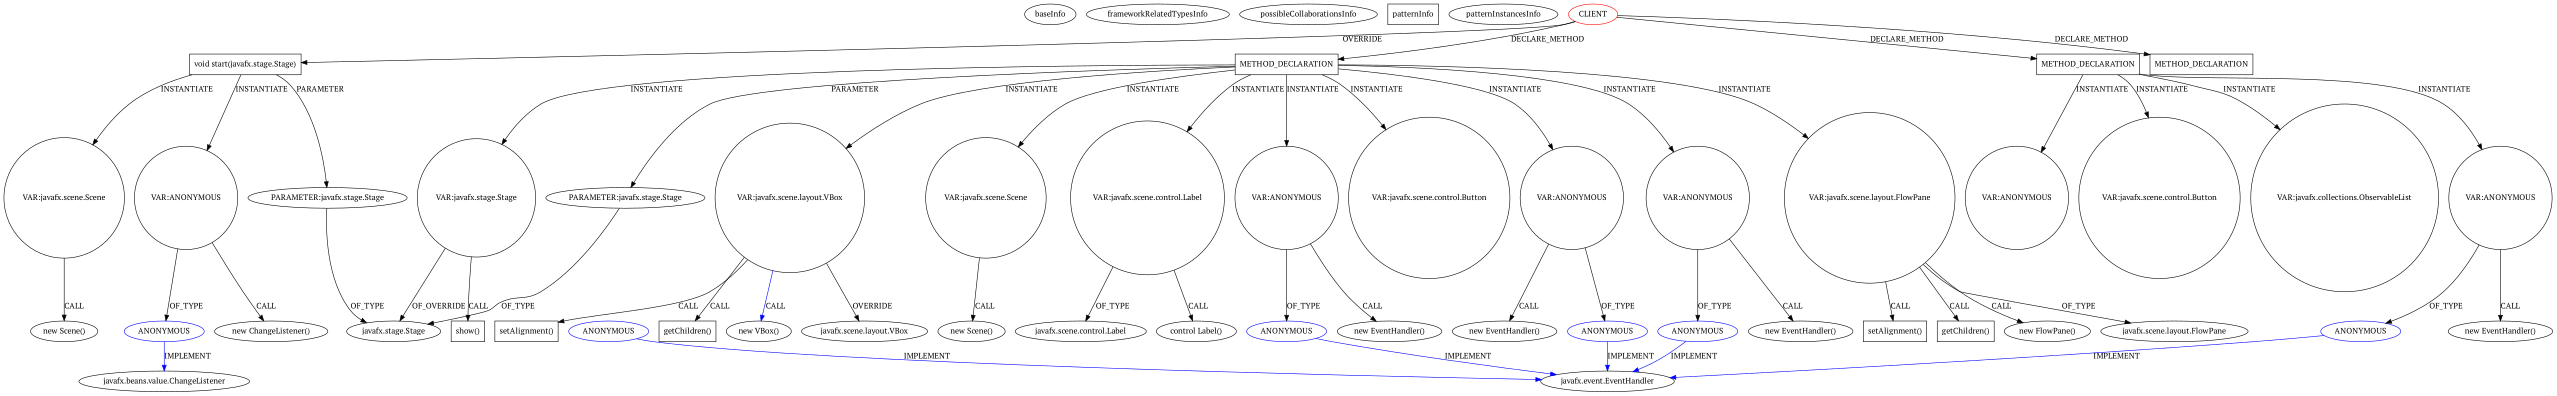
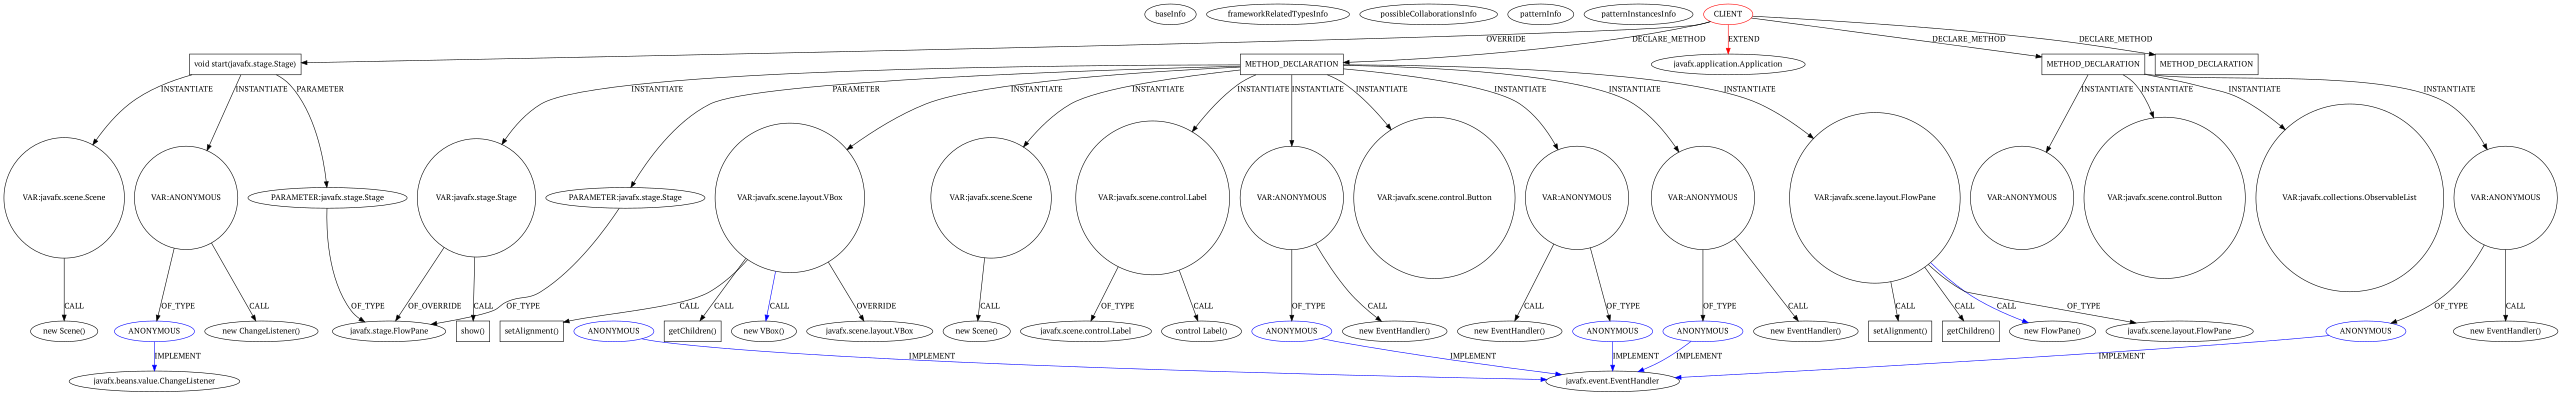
node "patternInfo": shape box -> ellipse
node "javafx.application.Application": added
edge "VAR:javafx.scene.layout.FlowPane" -> "new FlowPane()": color black -> blue
node "javafx.stage.Stage": label "javafx.stage.Stage" -> "javafx.stage.FlowPane"
